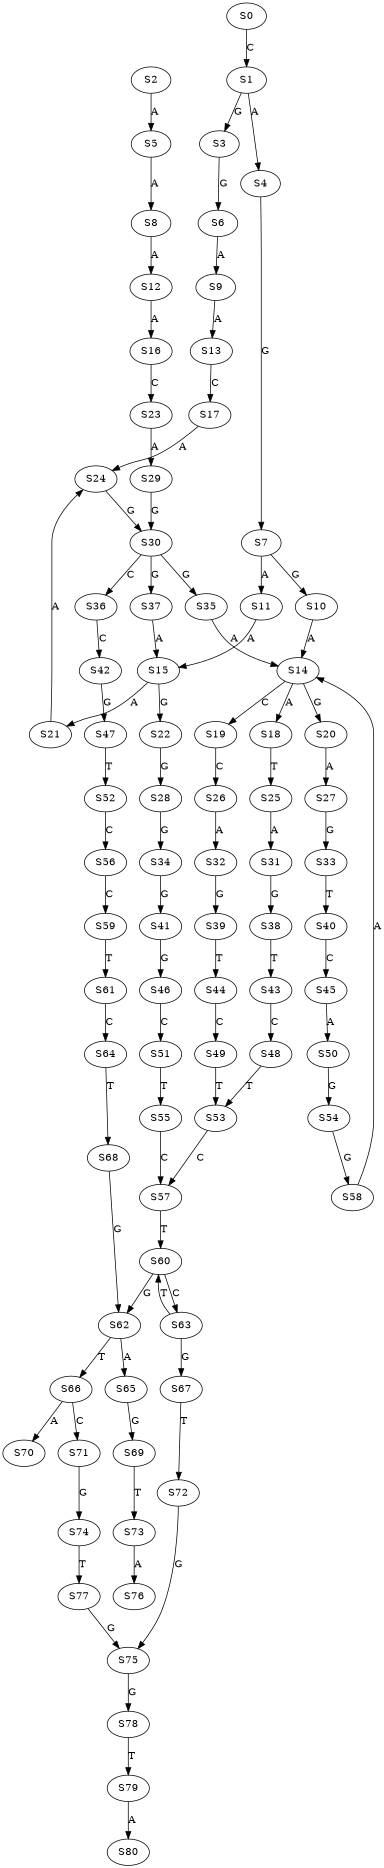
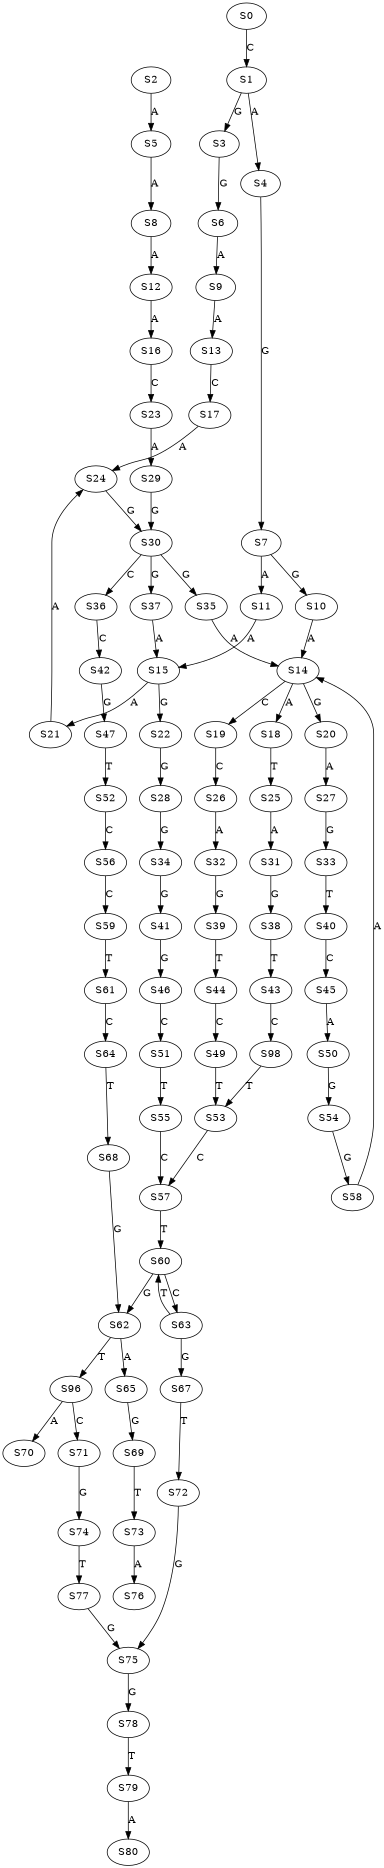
node "S48": label "S48" -> "S98"
node "S66": label "S66" -> "S96"
